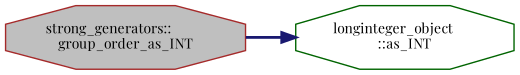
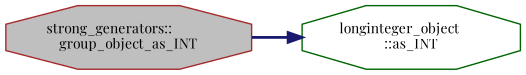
node "strong_generators:: group_order_as_INT": label "strong_generators:: group_order_as_INT" -> "strong_generators:: group_object_as_INT"
